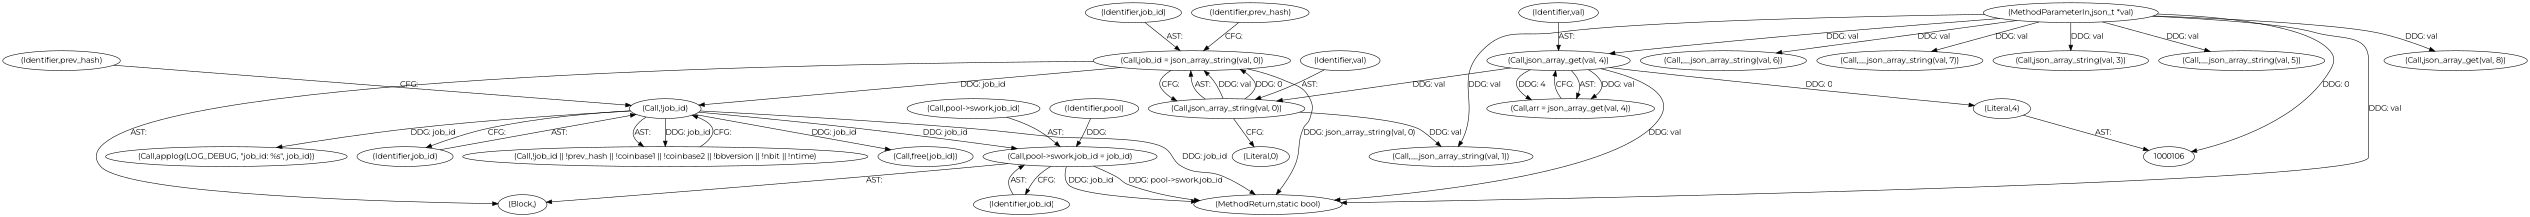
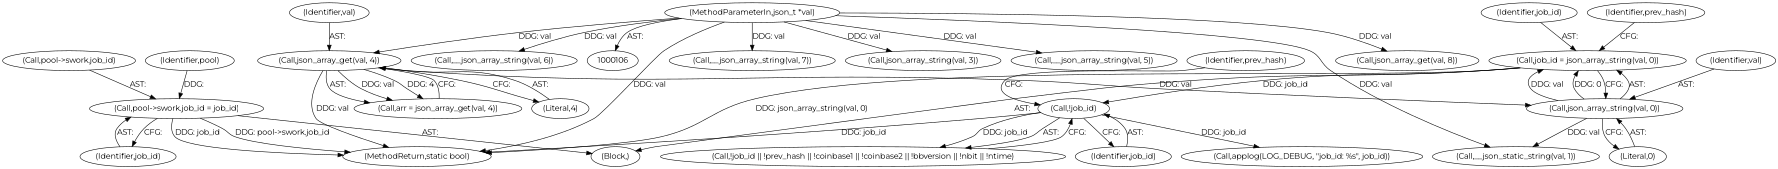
edge "(Call,json_array_get(val, 4))" -> "(Literal,4)": label "DDG: 0" -> "CFG: "
edge "(MethodParameterIn,json_t *val)" -> "1000106": label "DDG: 0" -> "AST: "
edge "(Call,!job_id)" -> "(Call,pool->swork.job_id = job_id)": removed, label "DDG: job_id"
edge "(Literal,4)" -> "1000106": now "(Literal,4)" -> "(Call,json_array_get(val, 4))"
edge "(Literal,0)" -> "(Call,json_array_string(val, 0))": added, label "AST:"
node "(Call,free(job_id))": removed
node "(Call,__json_array_string(val, 1))": label "(Call,__json_array_string(val, 1))" -> "(Call,__json_static_string(val, 1))"
